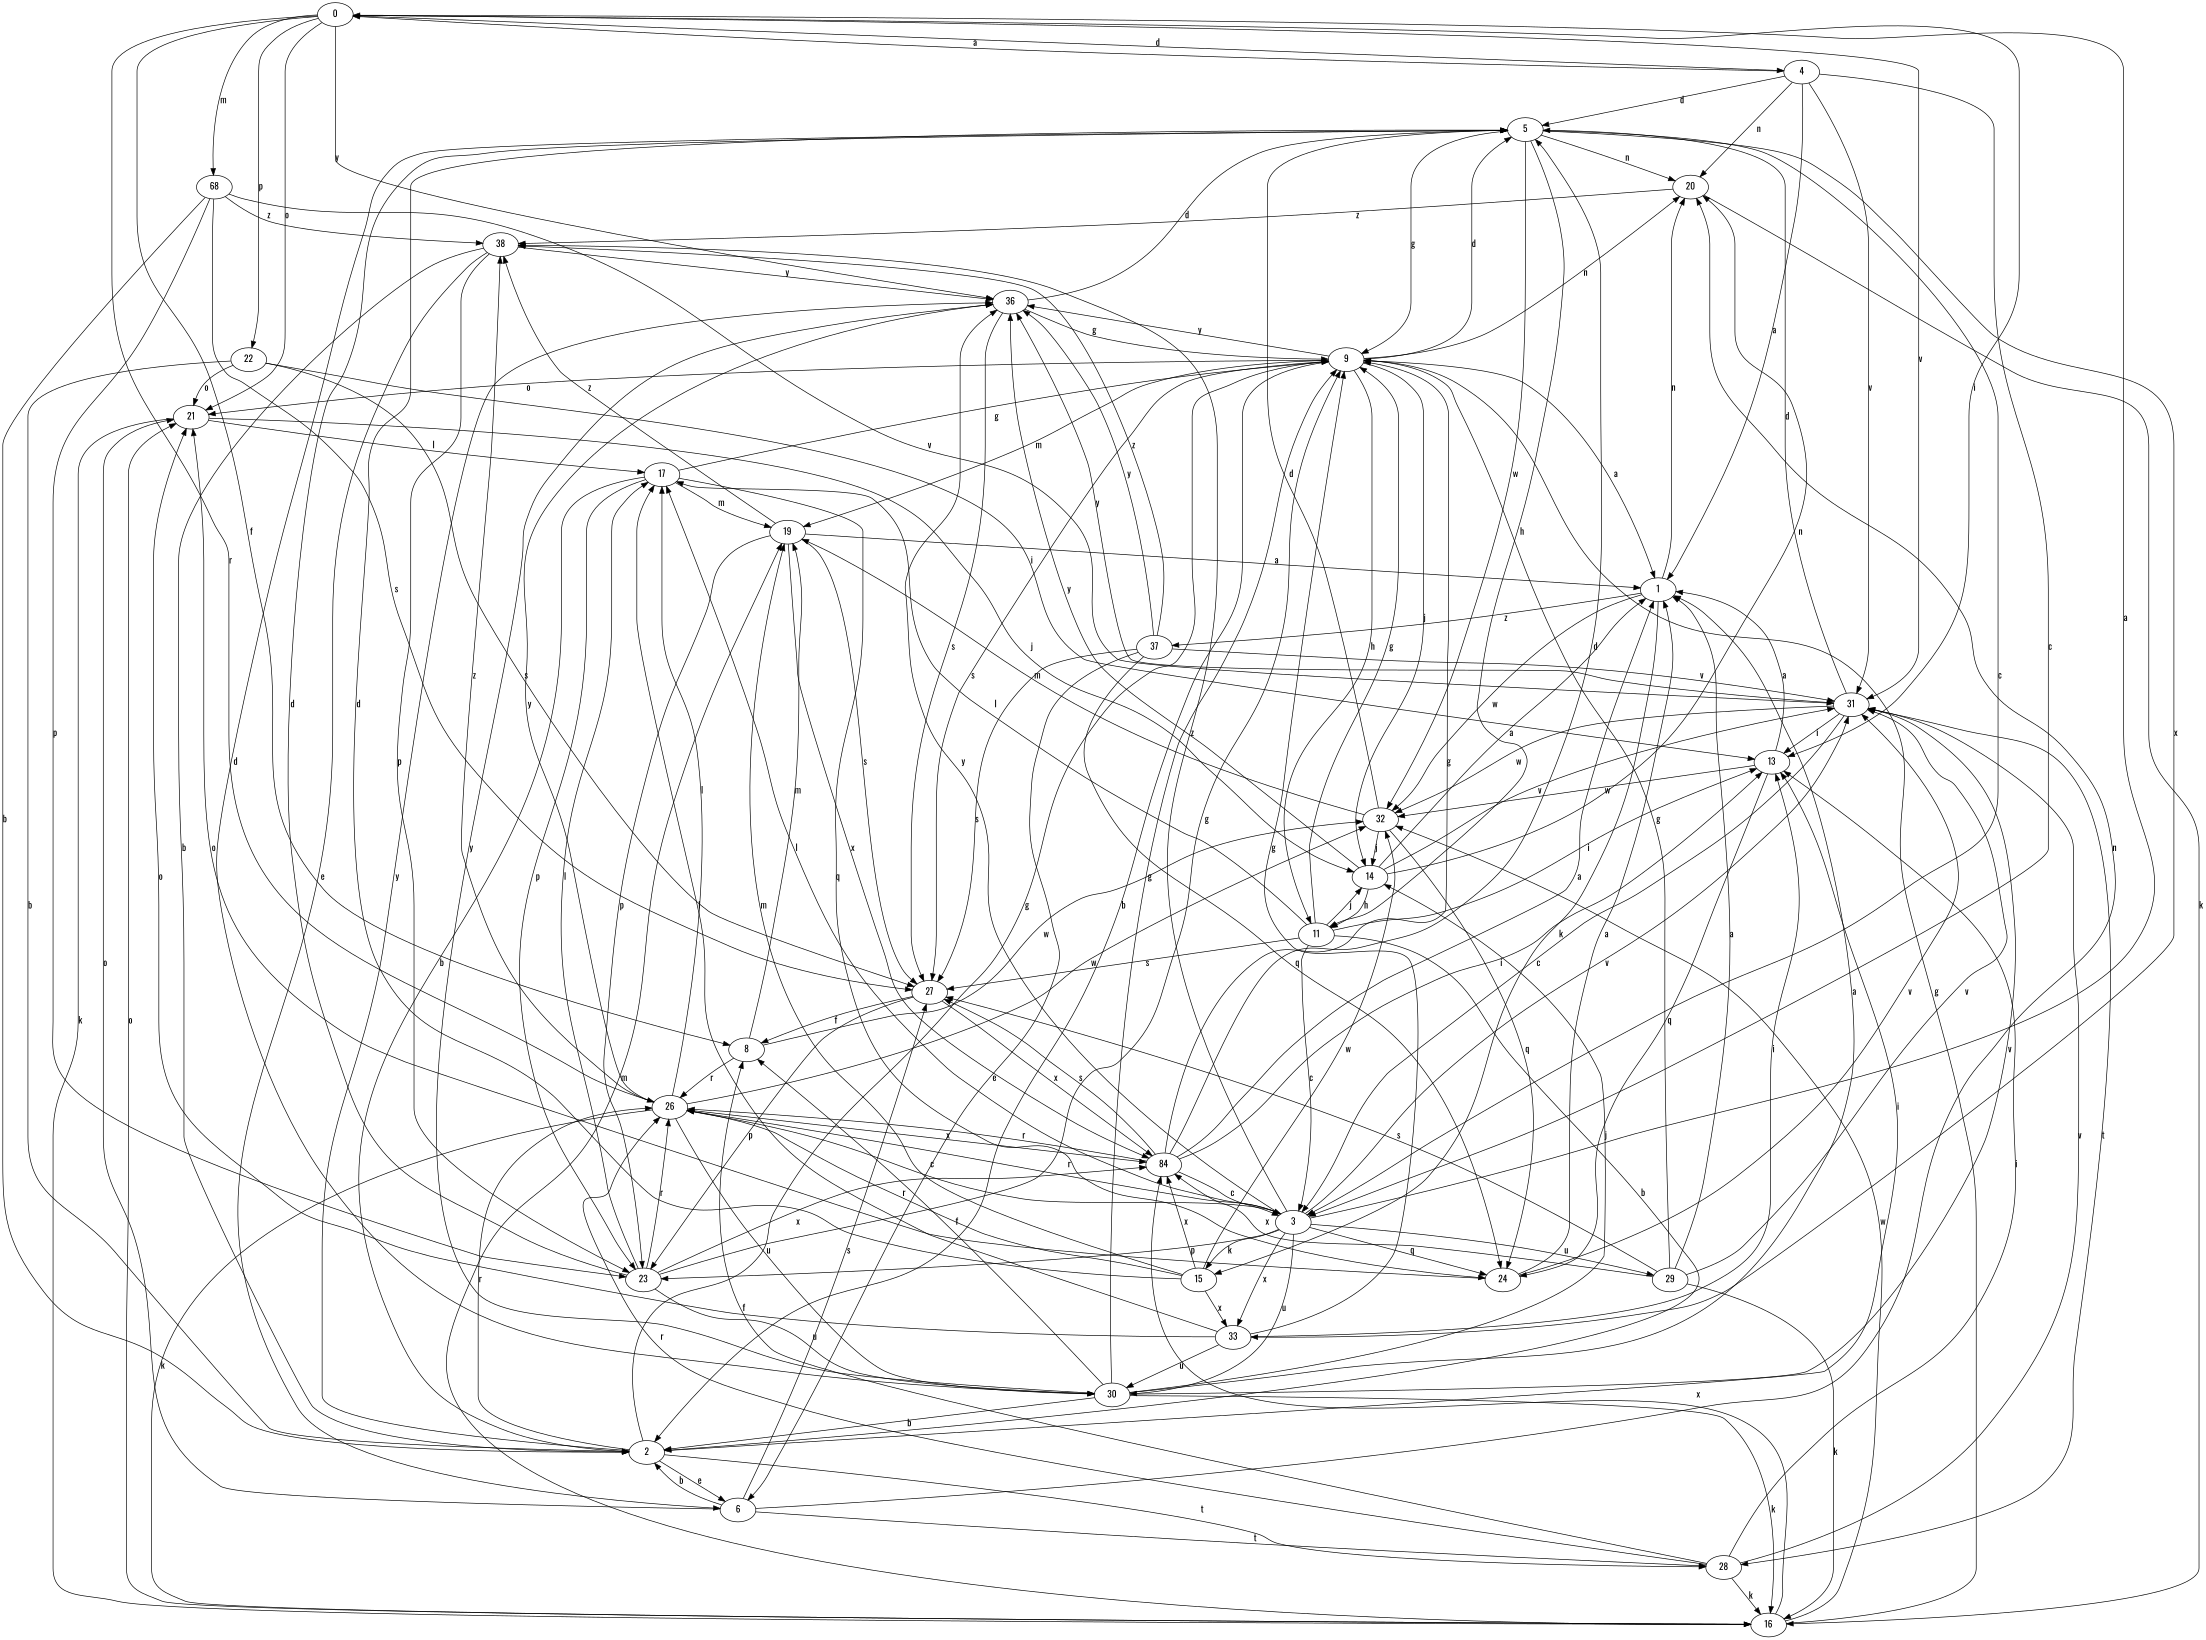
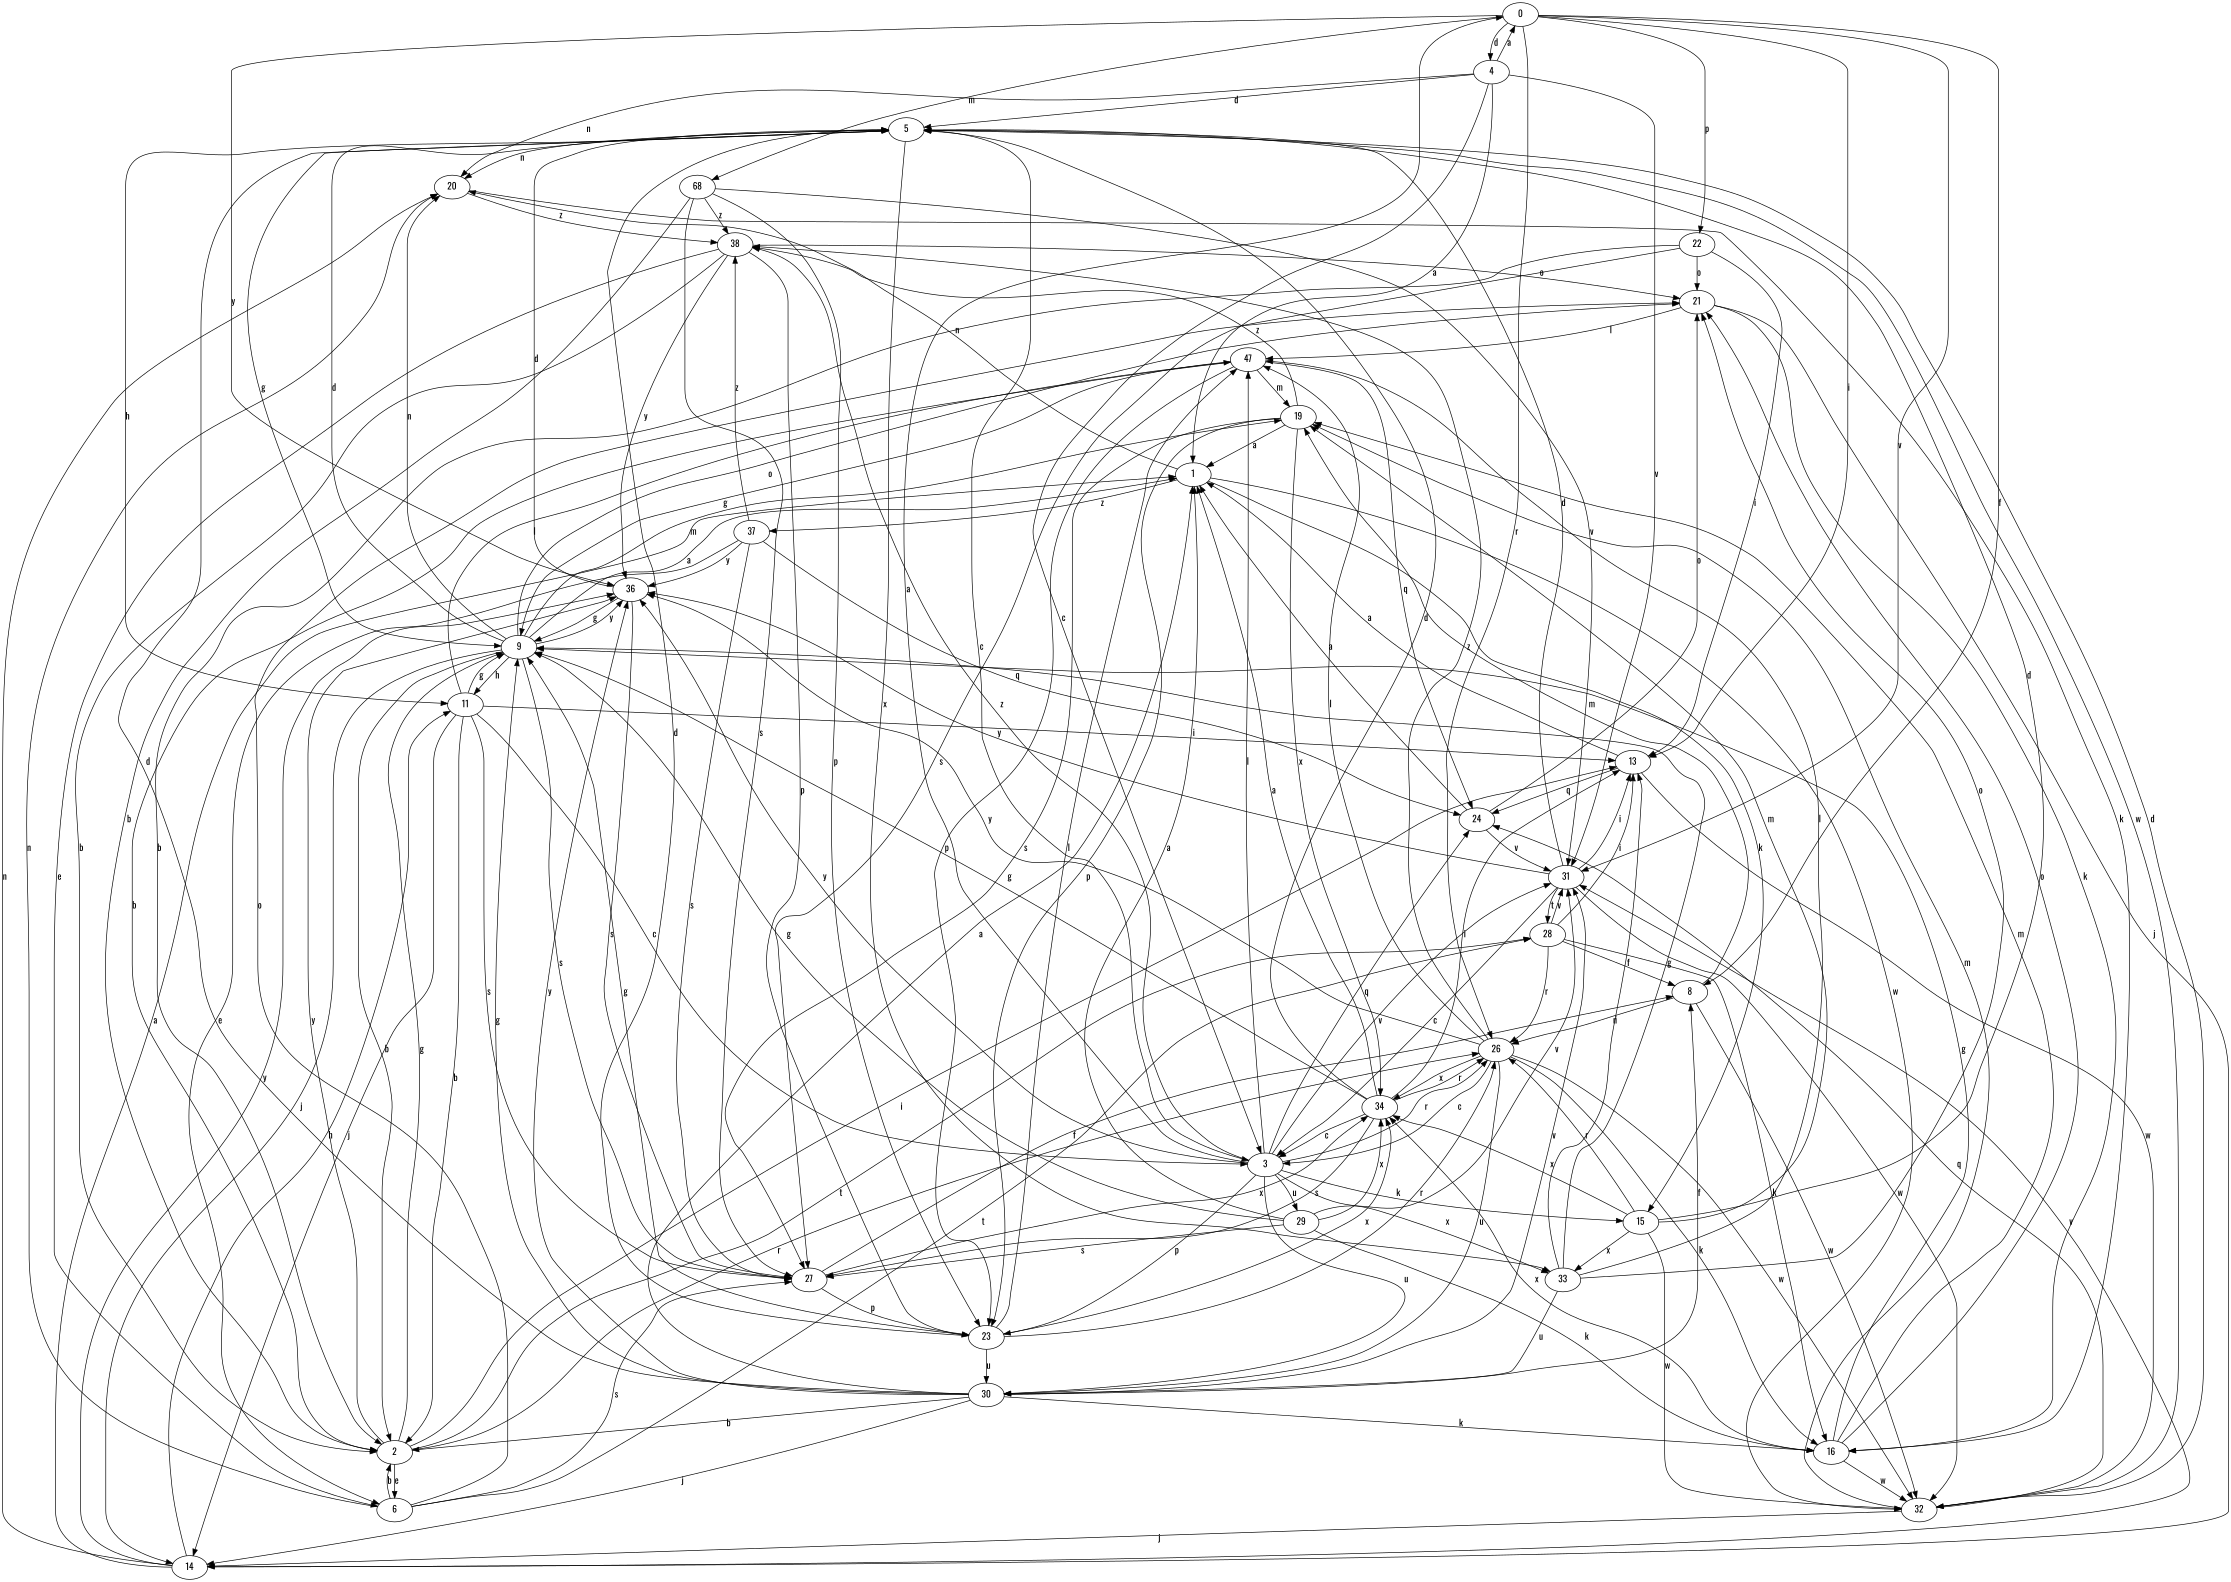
edge "0" -> "21": now "38" -> "21"
node "17": label "17" -> "47"
edge "37" -> "31": removed, label "v"
node "84": label "84" -> "34"
